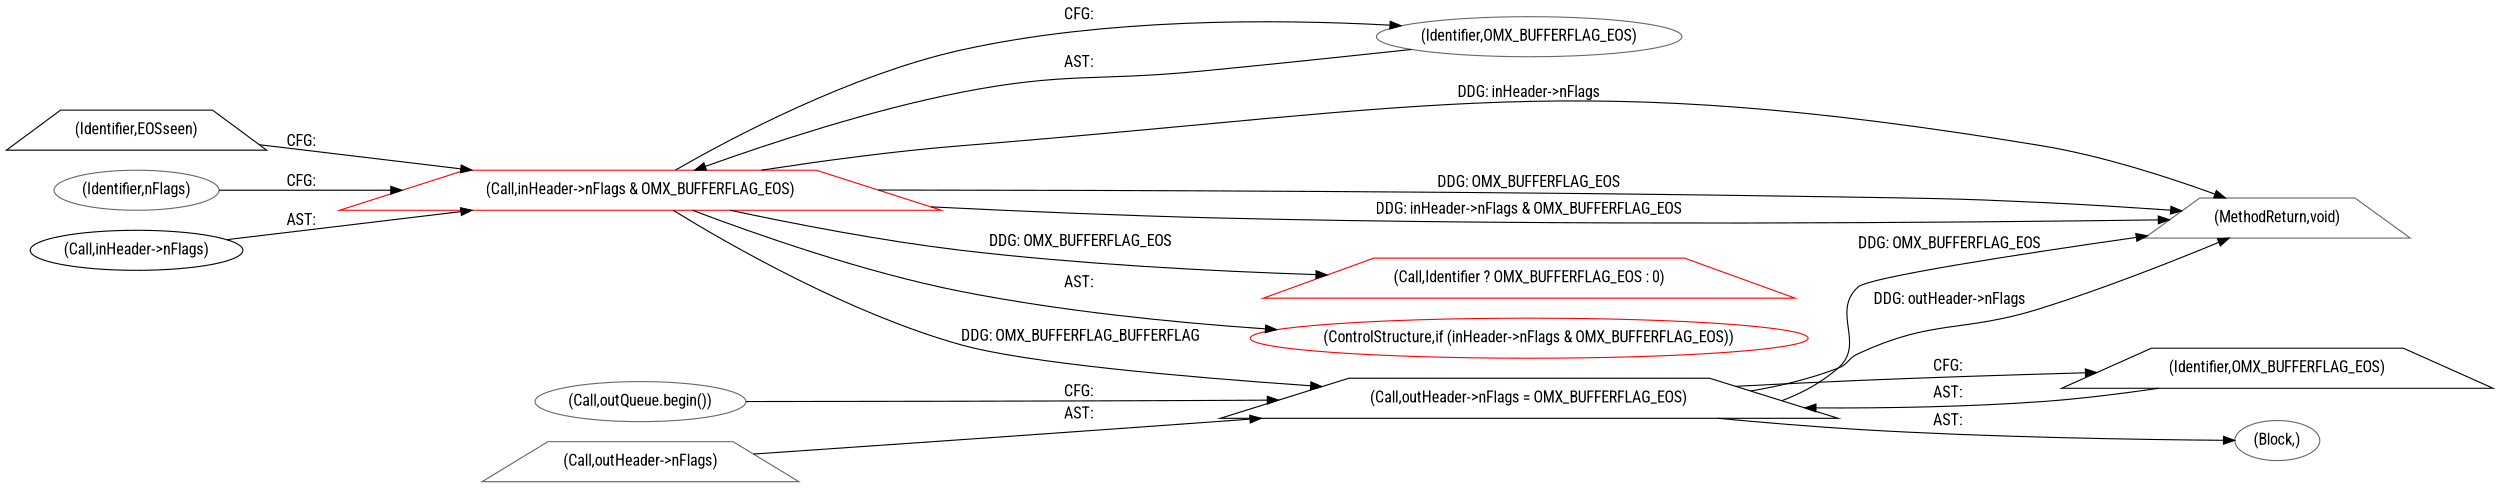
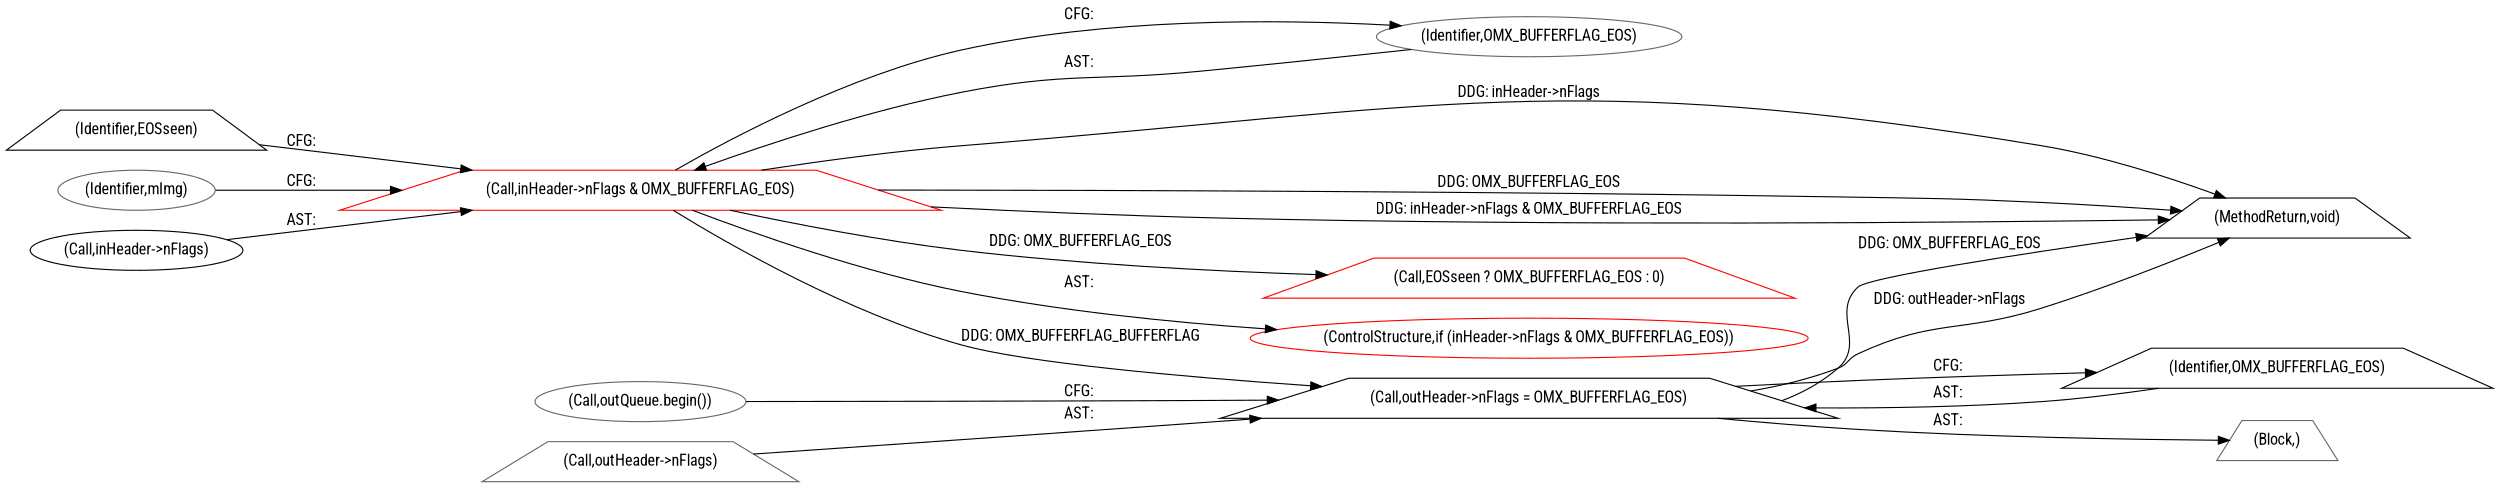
node "(Identifier,nFlags)": label "(Identifier,nFlags)" -> "(Identifier,mImg)"
node "(MethodReturn,void)": color gray40 -> black
node "(Call,Identifier ? OMX_BUFFERFLAG_EOS : 0)": label "(Call,Identifier ? OMX_BUFFERFLAG_EOS : 0)" -> "(Call,EOSseen ? OMX_BUFFERFLAG_EOS : 0)"
node "(Block,)": shape ellipse -> trapezium
